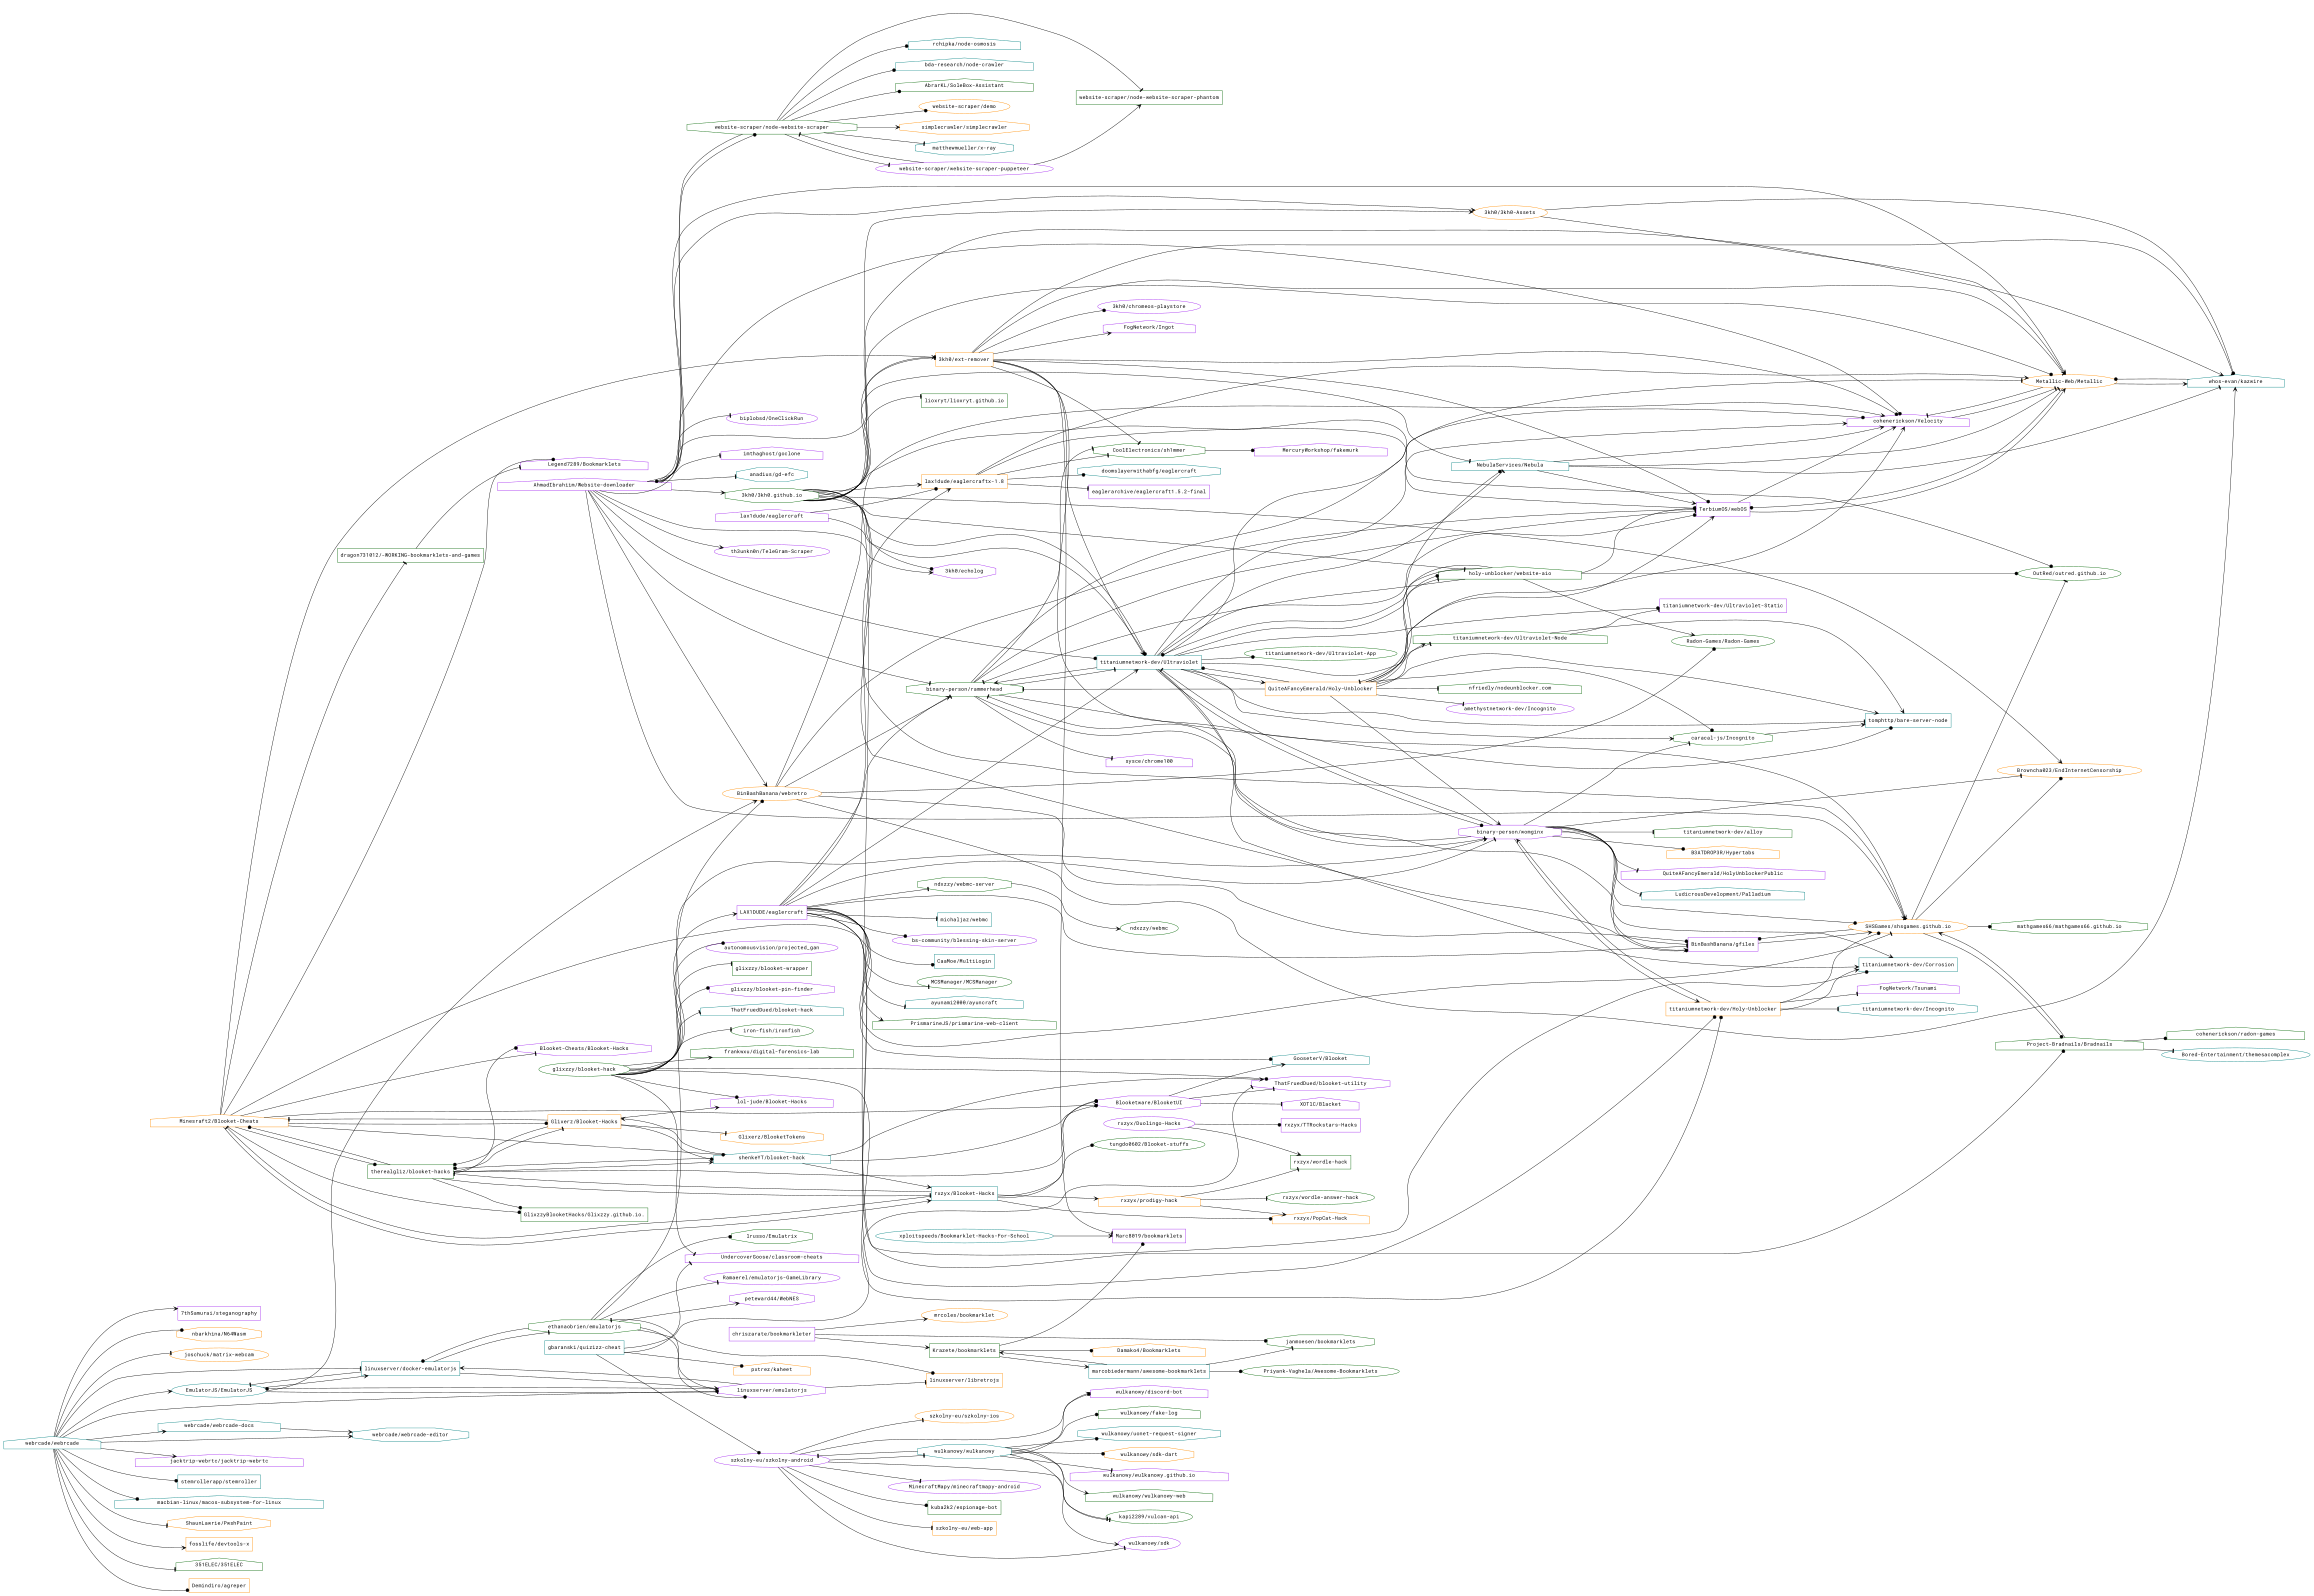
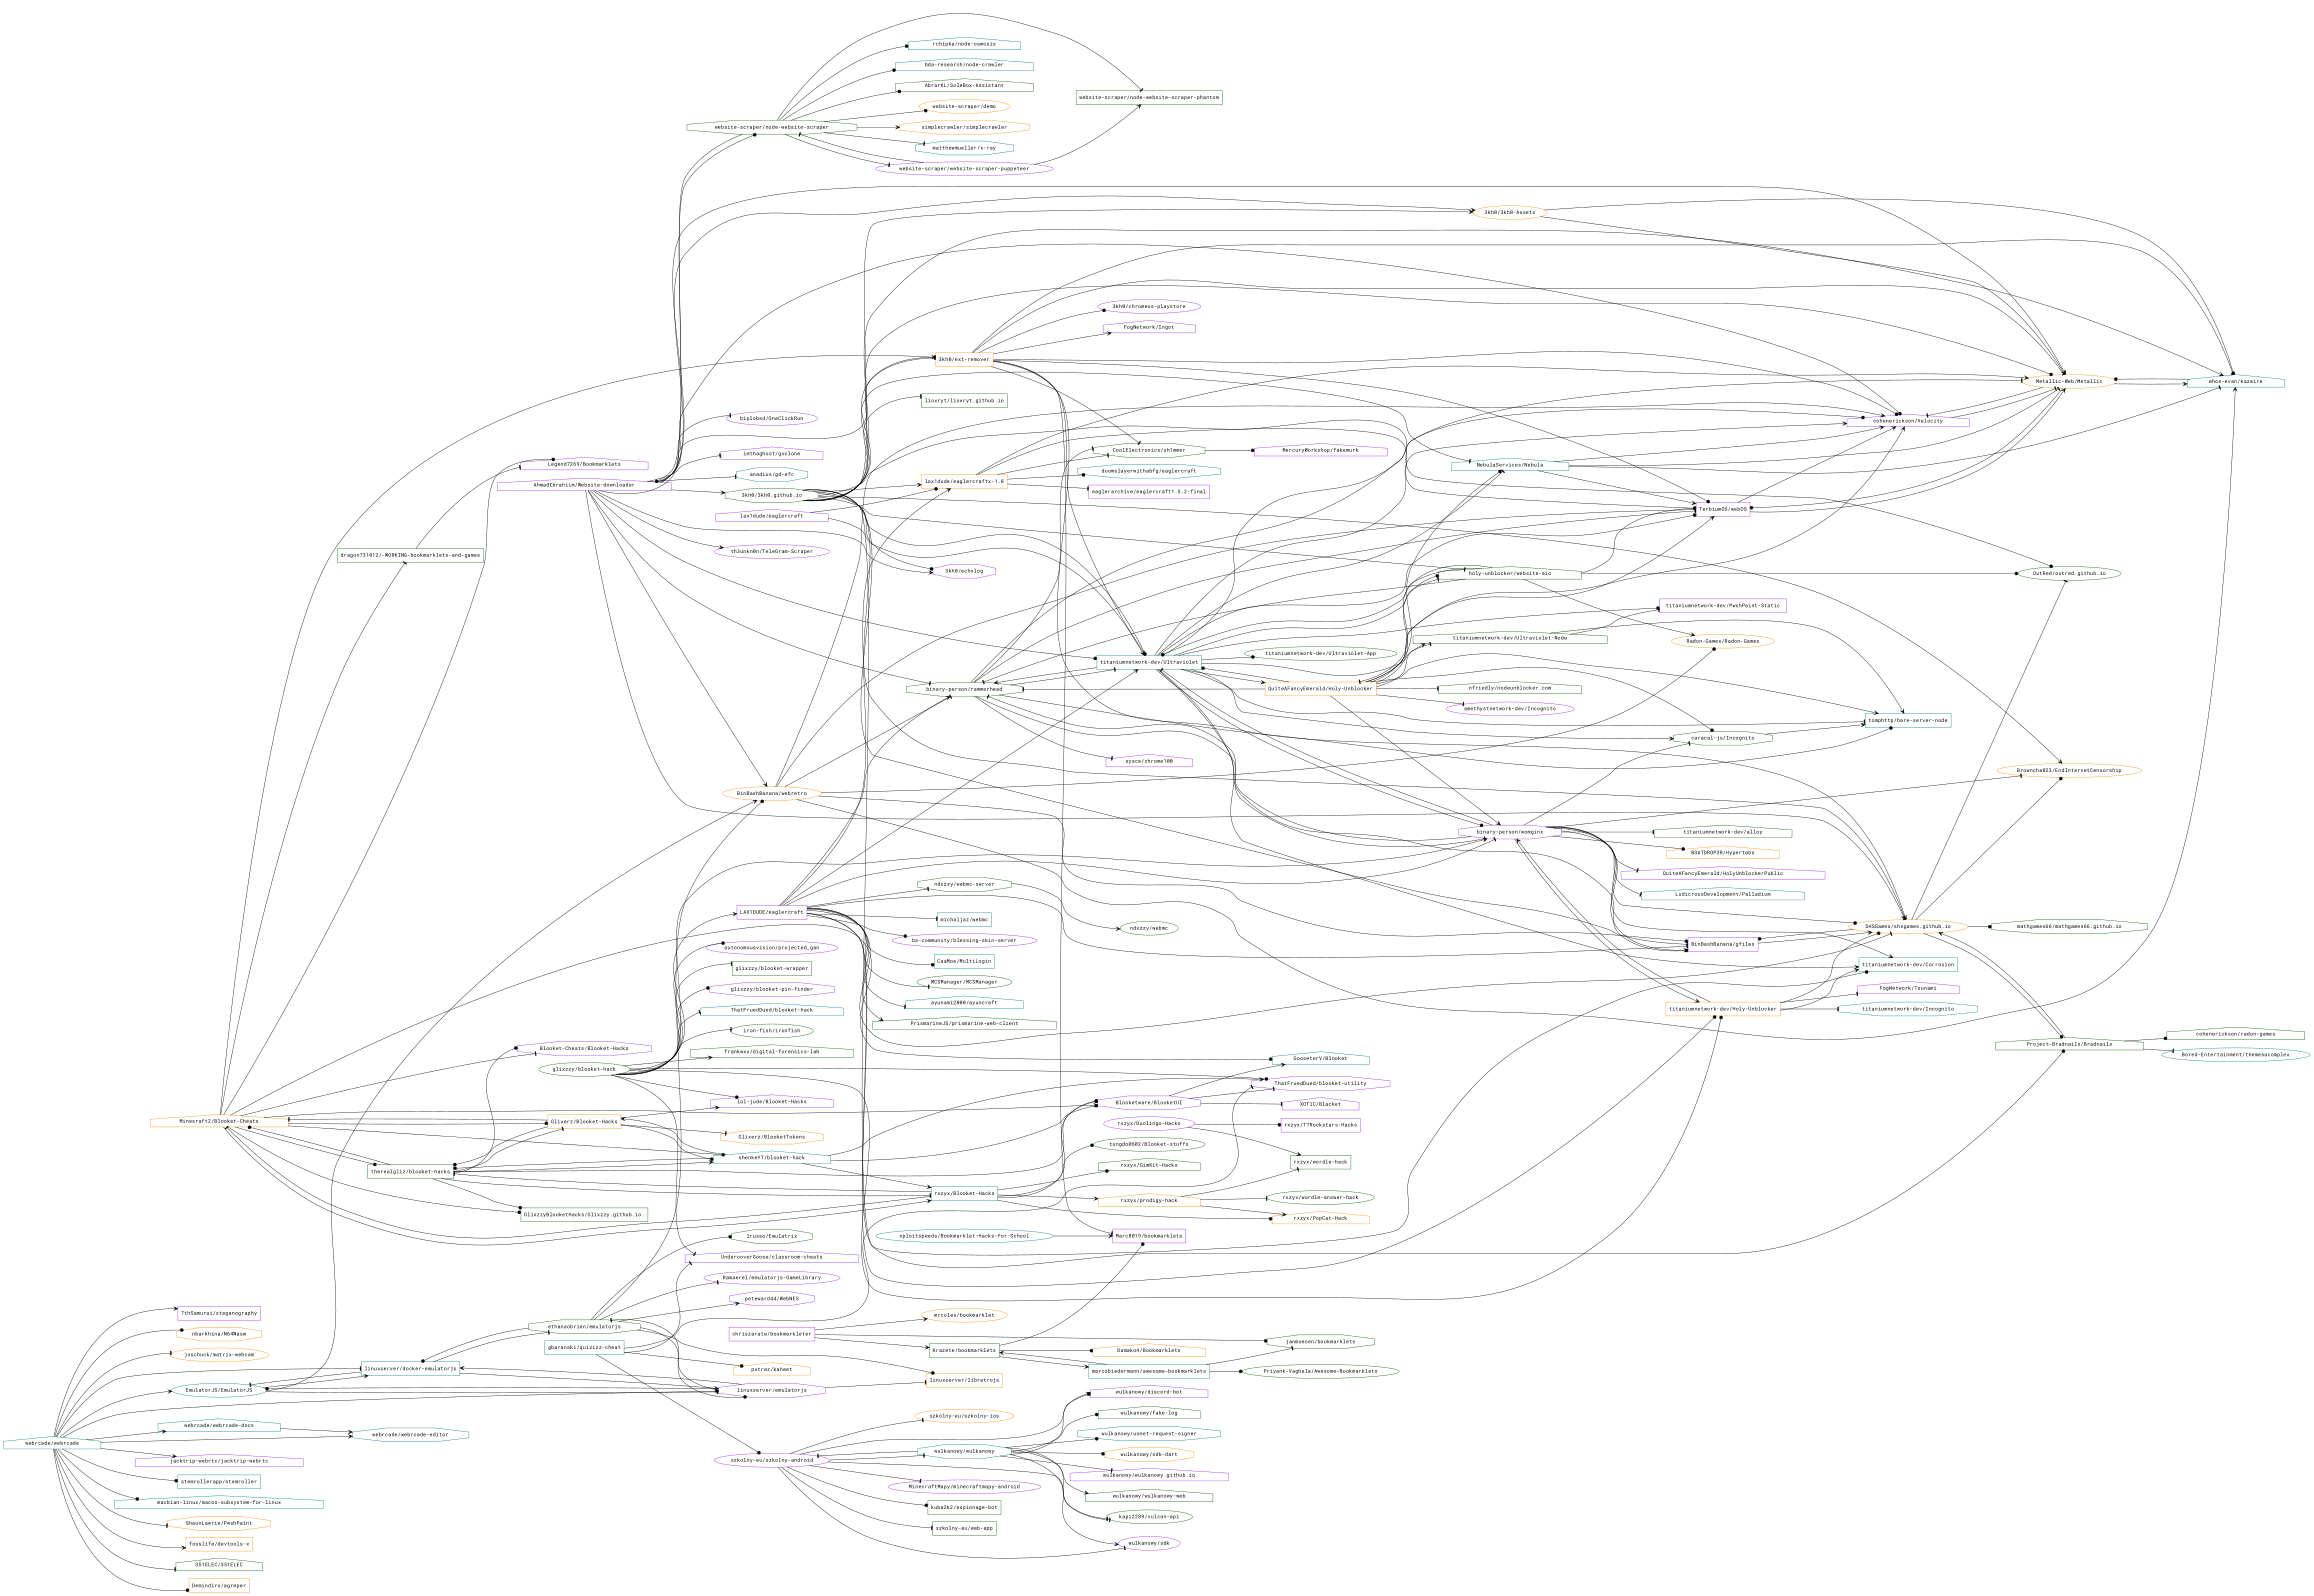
node "Legend7289/Bookmarklets": label "Legend7289/Bookmarklets" -> "Legend7269/Bookmarklets"
node "titaniumnetwork-dev/Ultraviolet-Static": label "titaniumnetwork-dev/Ultraviolet-Static" -> "titaniumnetwork-dev/PwshPaint-Static"
node "Radon-Games/Radon-Games": color darkgreen -> darkorange
node "rxzyx/GimKit-Hacks": added
node "szkolny-eu/web-app": color darkorange -> darkgreen
